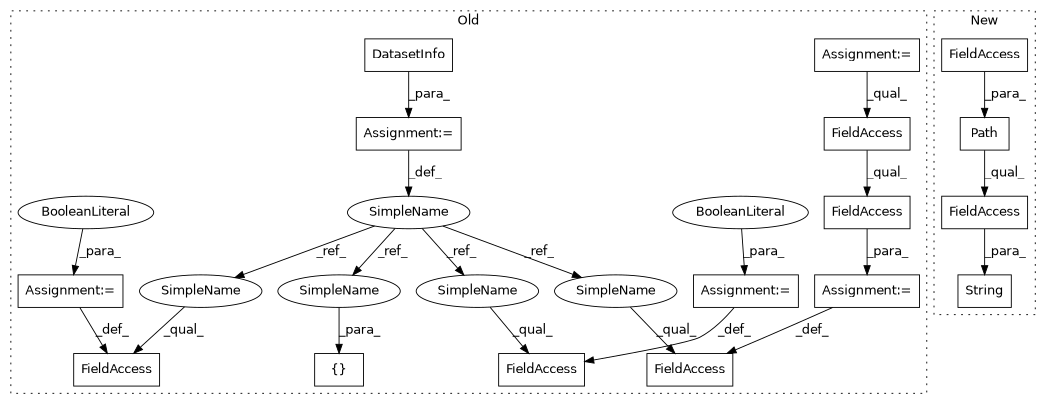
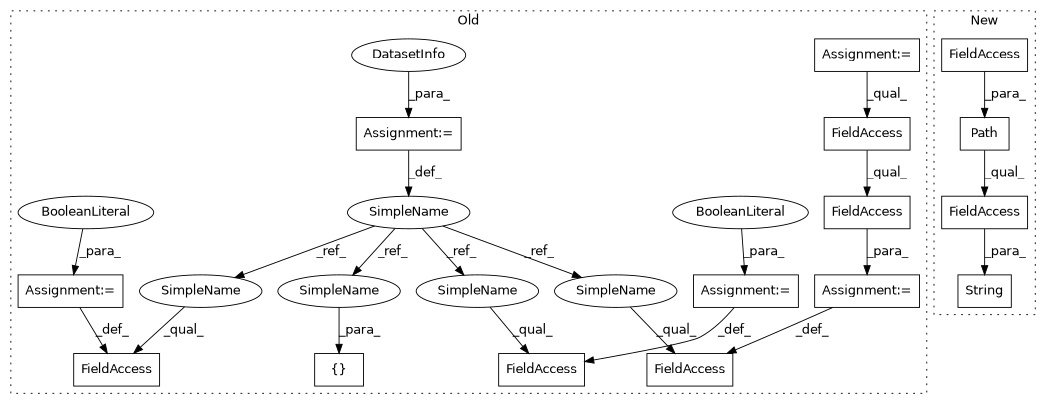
node "DatasetInfo": shape box -> ellipse
